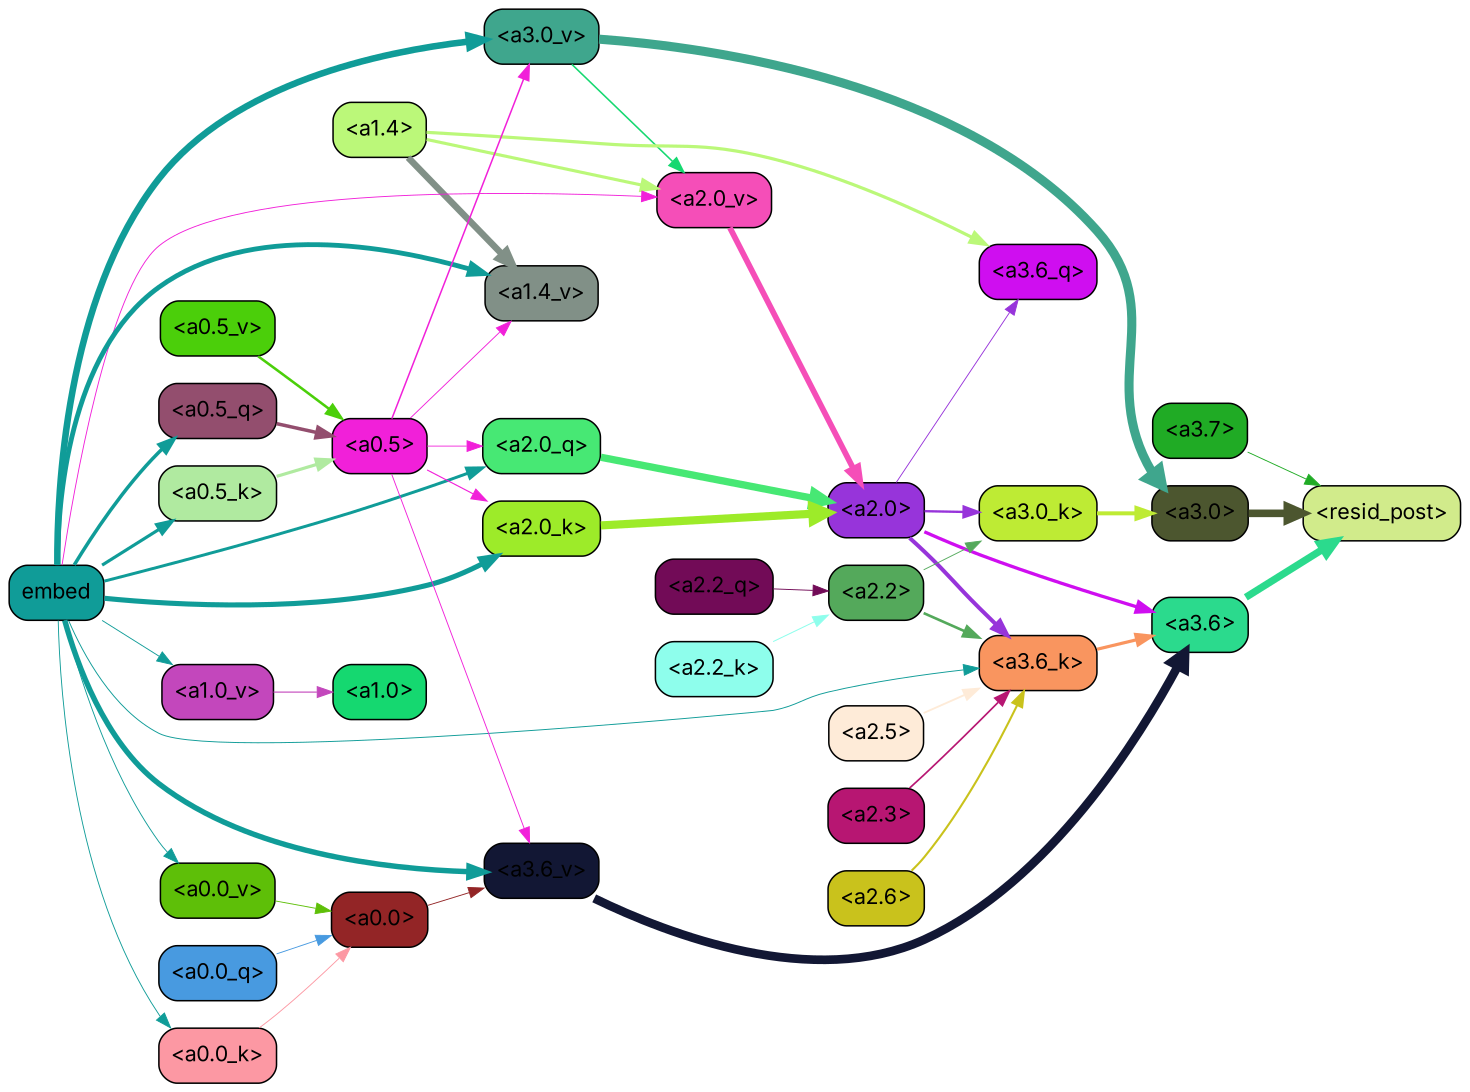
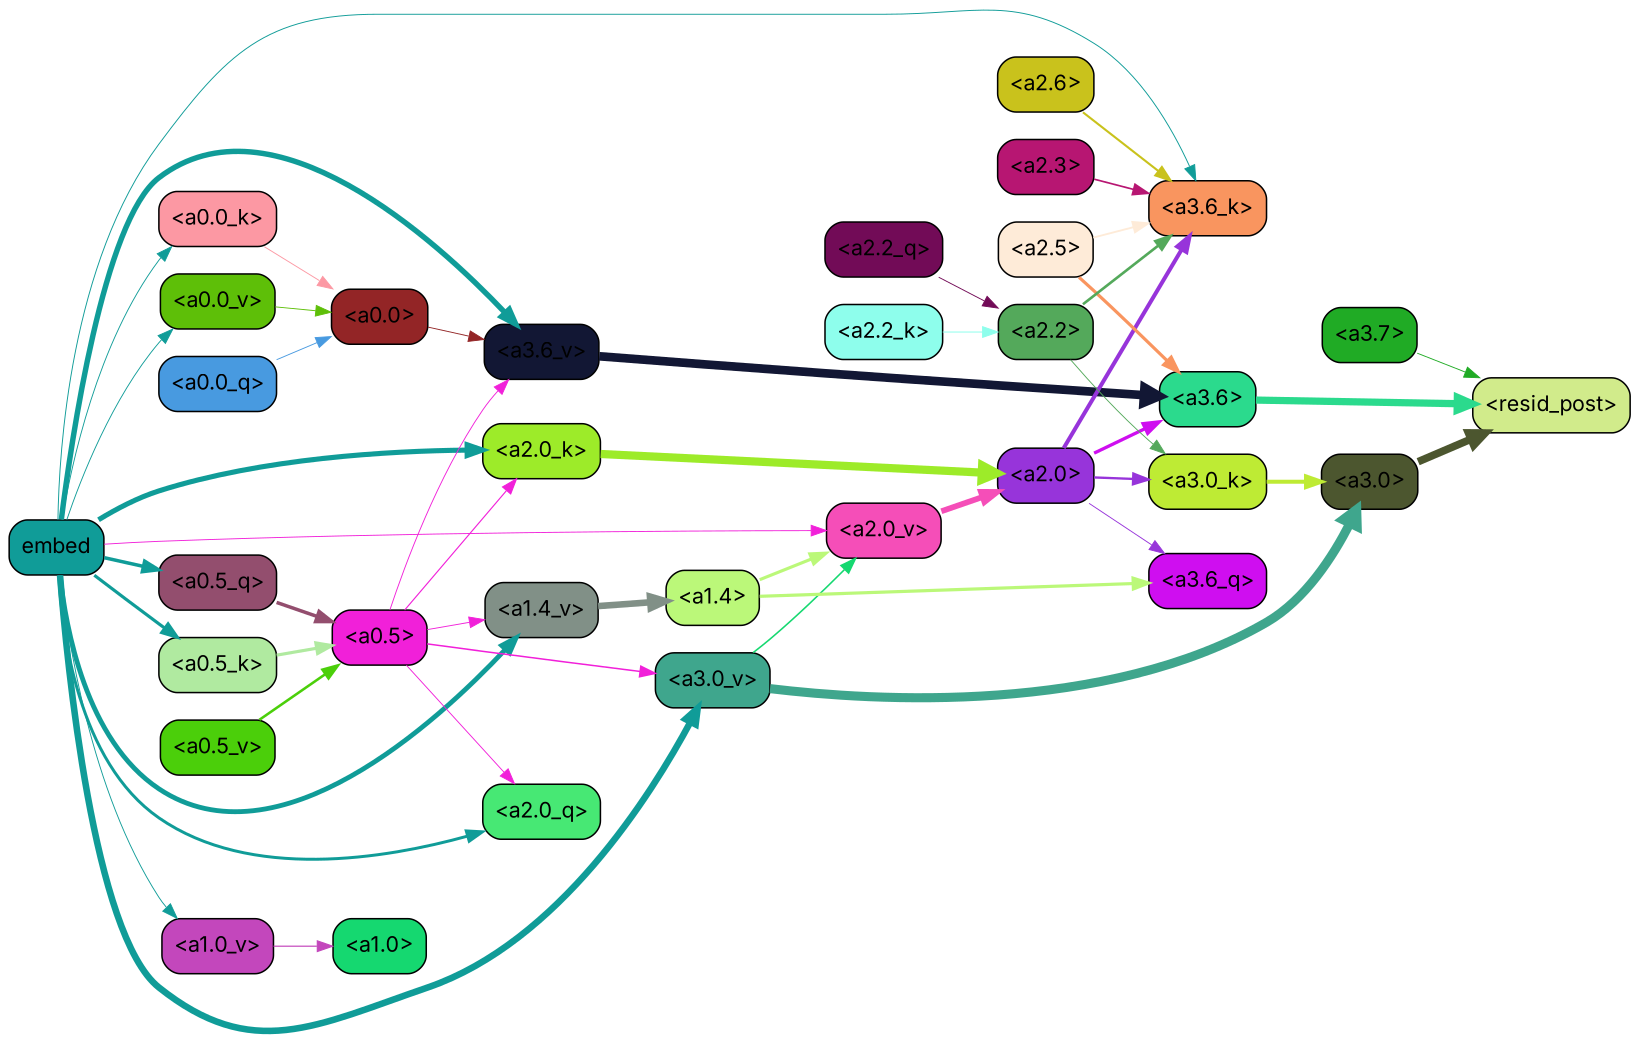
edge "<a1.4>" -> "<a1.4_v>": reversed
edge "<a2.0_q>" -> "<a2.0>": removed
edge "<a3.6_k>" -> "<a3.6>": now "<a2.5>" -> "<a3.6>"
